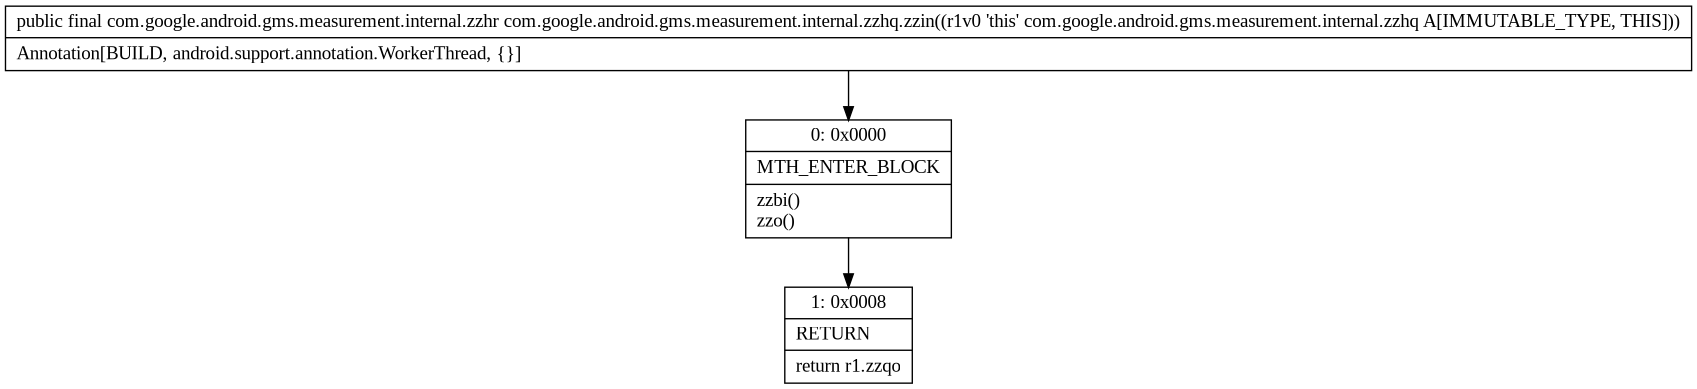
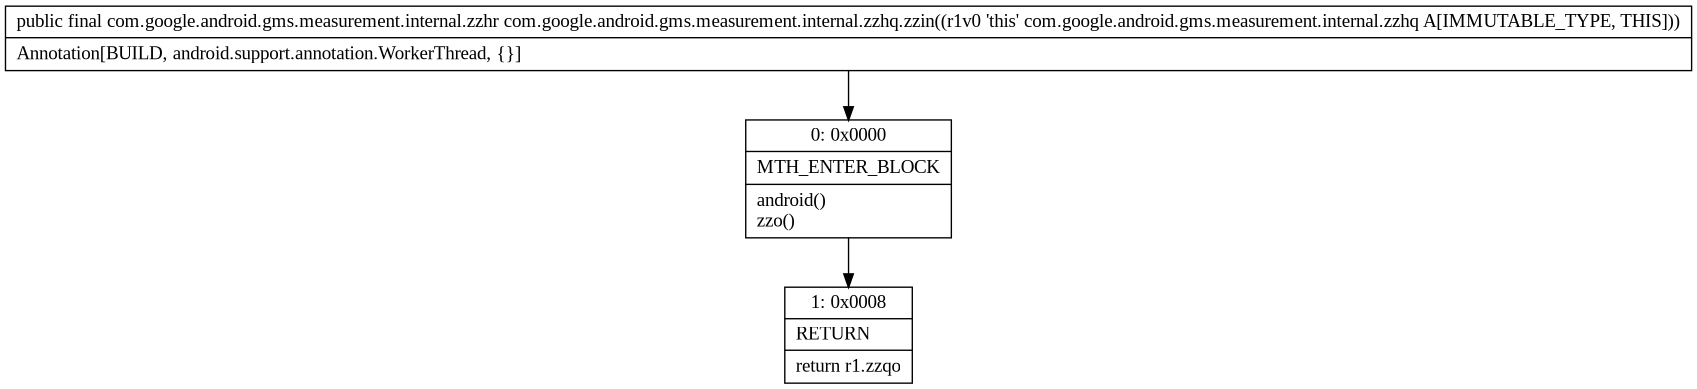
node "0: 0x0000": text "zzbi()" -> "android()"
